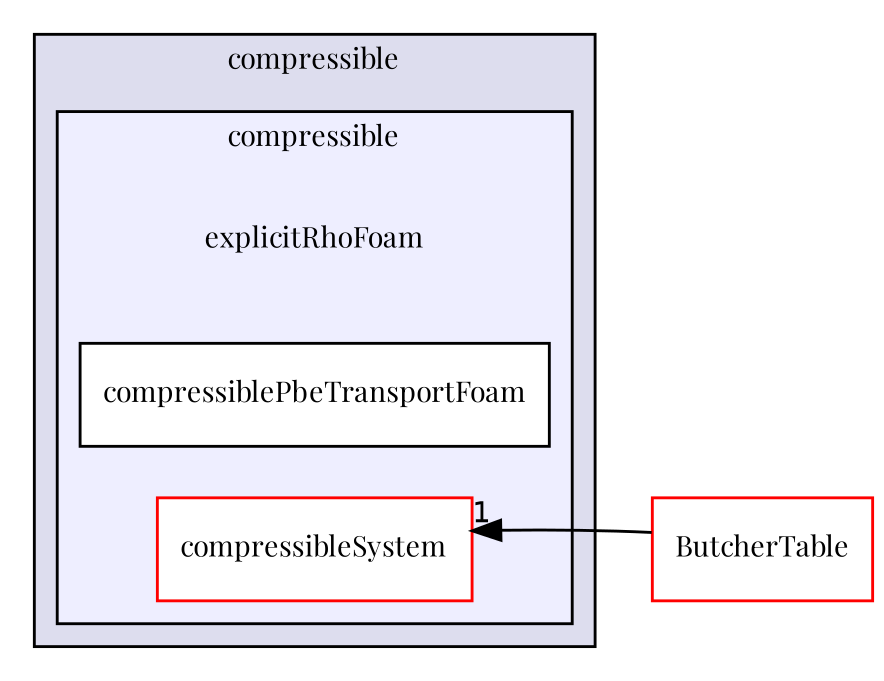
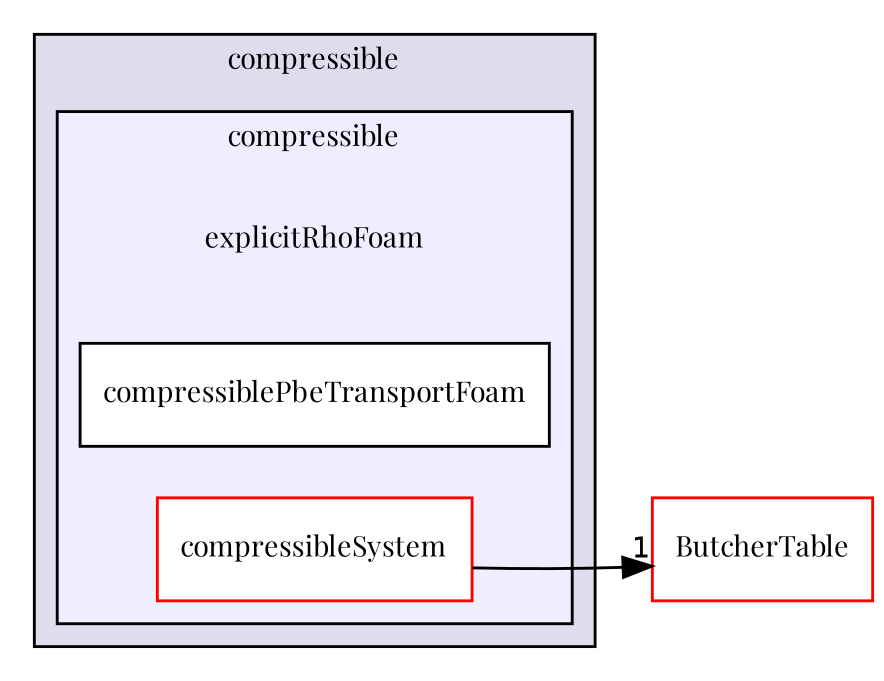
edge "ButcherTable" -> "compressibleSystem": reversed
